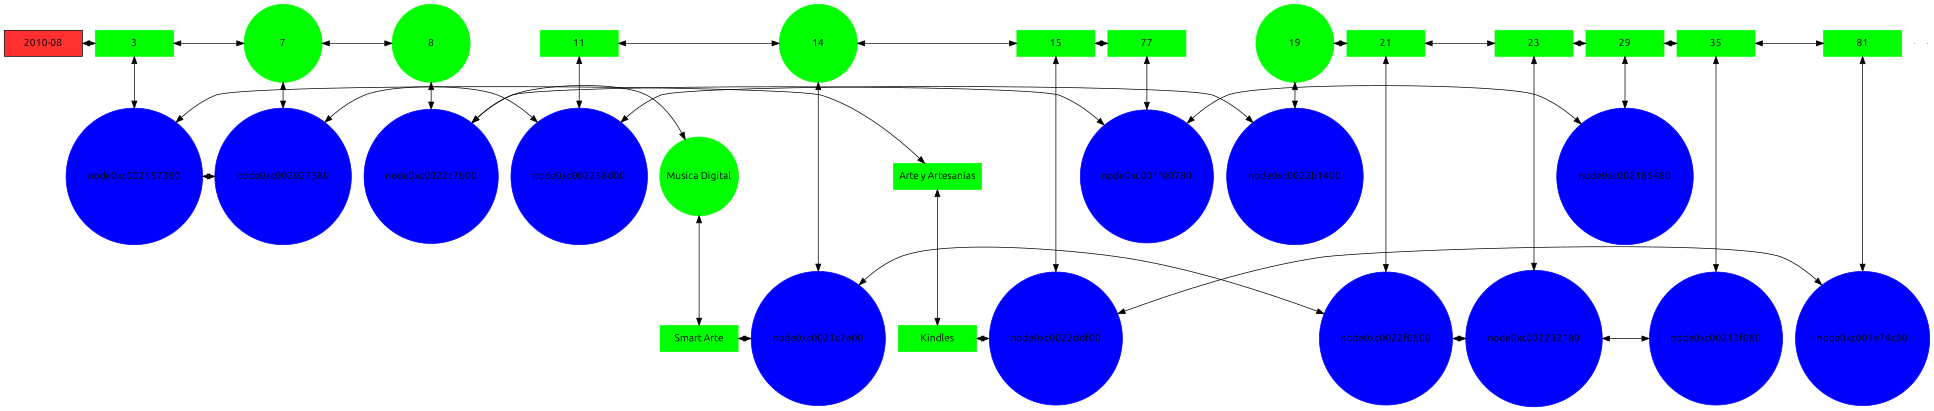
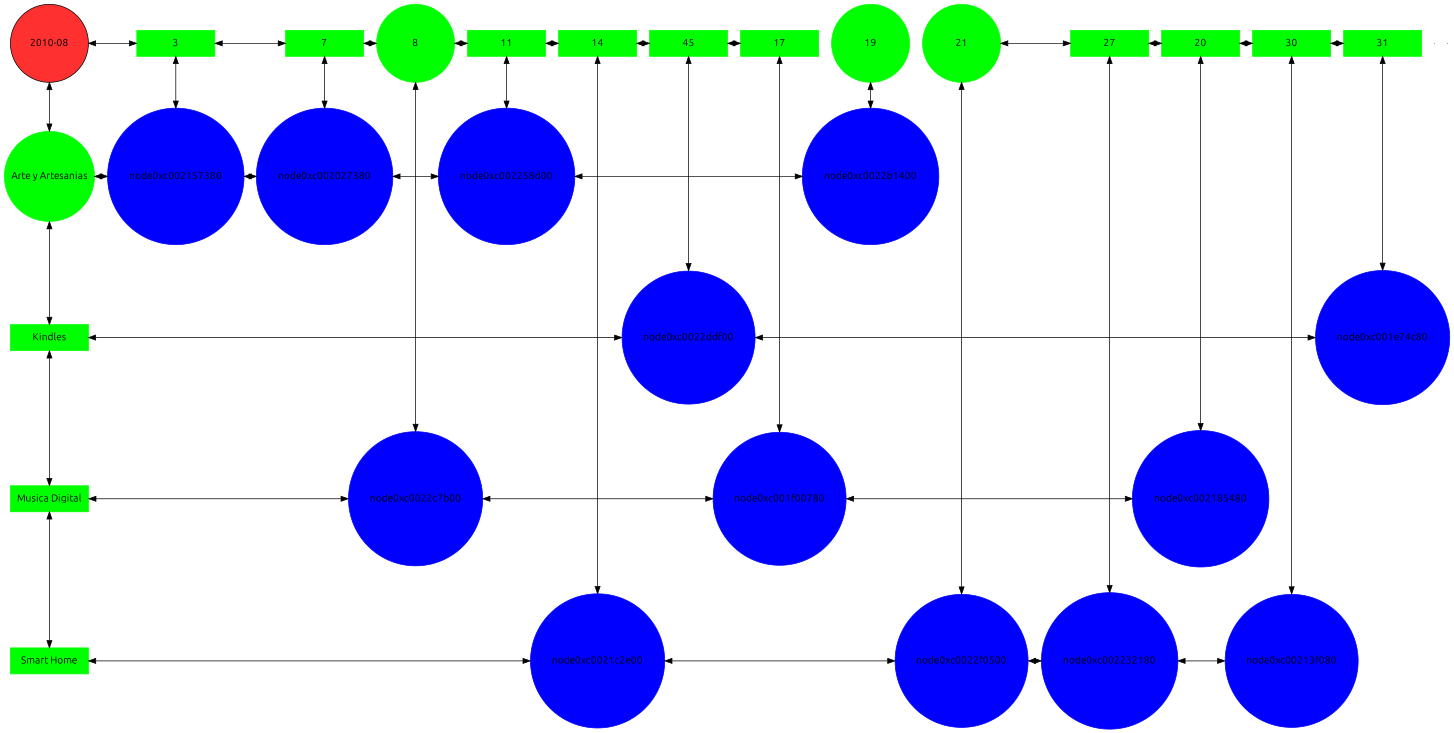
node "2010-08": shape box -> circle
node "7": shape circle -> box
edge "8" -- "11": added
node "14": shape circle -> box
node "15": label "15" -> "45"
node "77": label "77" -> "17"
edge "19" -- "21": removed
node "21": shape box -> circle
node "23": label "23" -> "27"
node "29": label "29" -> "20"
node "35": label "35" -> "30"
node "81": label "81" -> "31"
edge "2010-08" -- "Arte y Artesanias": added
node "Musica Digital": shape circle -> box
node "Arte y Artesanias": shape box -> circle
node "Smart Arte": label "Smart Arte" -> "Smart Home"
edge "Kindles" -- "Musica Digital": added
